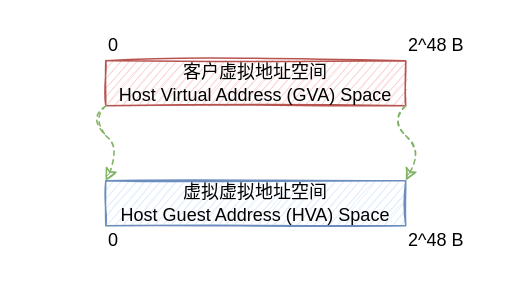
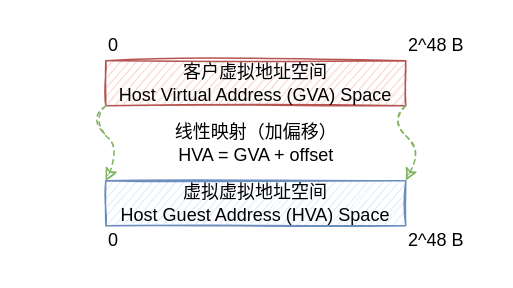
node "线性映射（加偏移） HVA = GVA + offset": added
